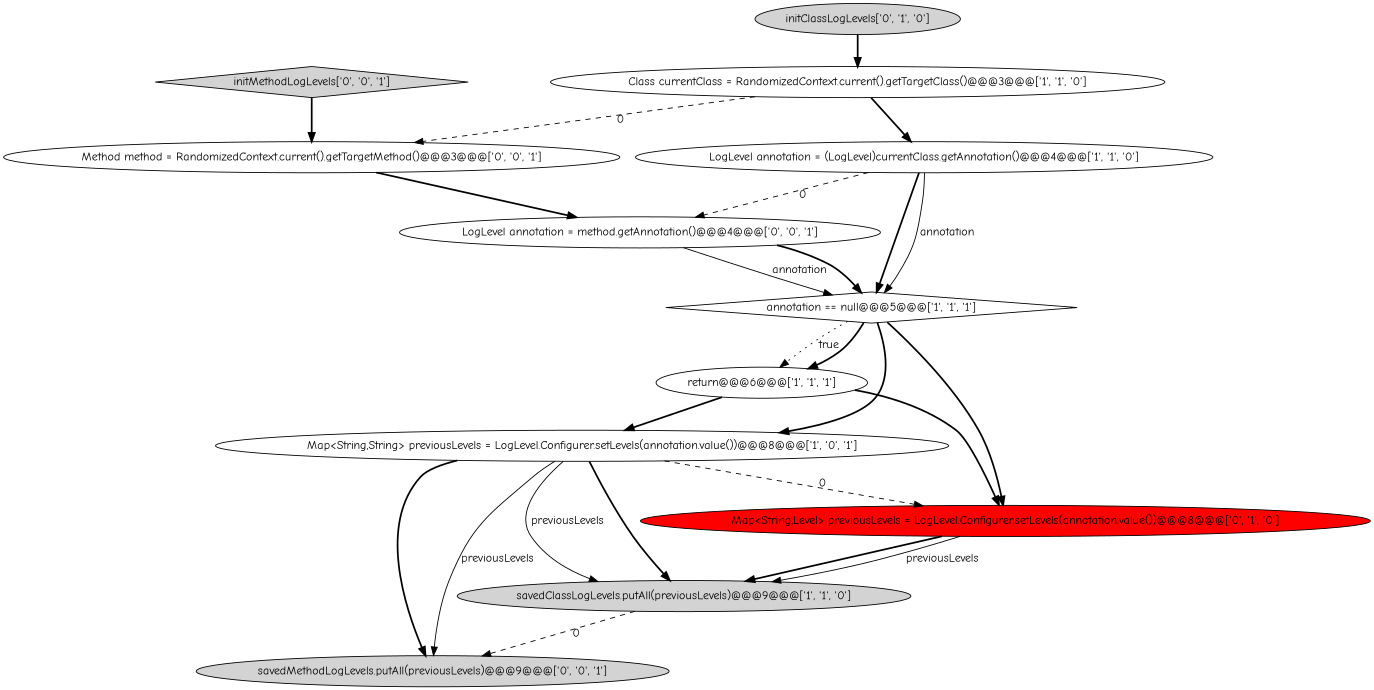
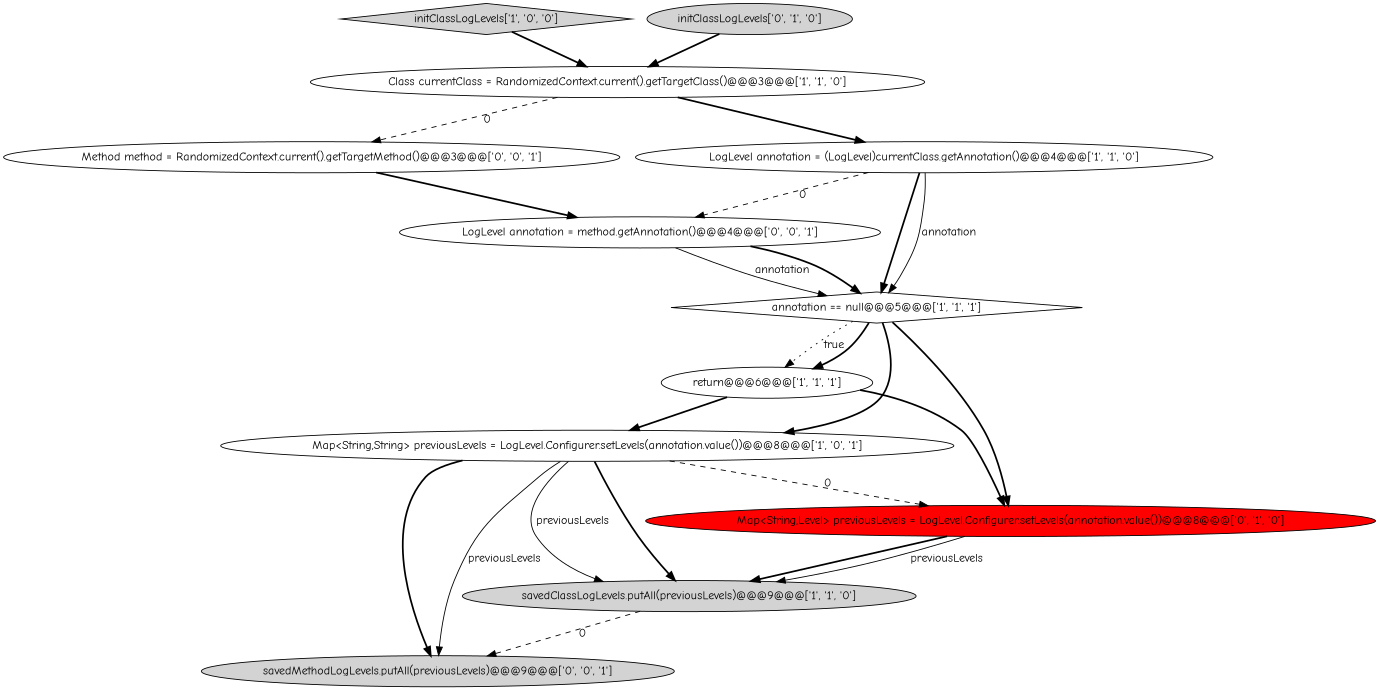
node "initClassLogLevels['1', '0', '0']": added
node "initMethodLogLevels['0', '0', '1']": removed
